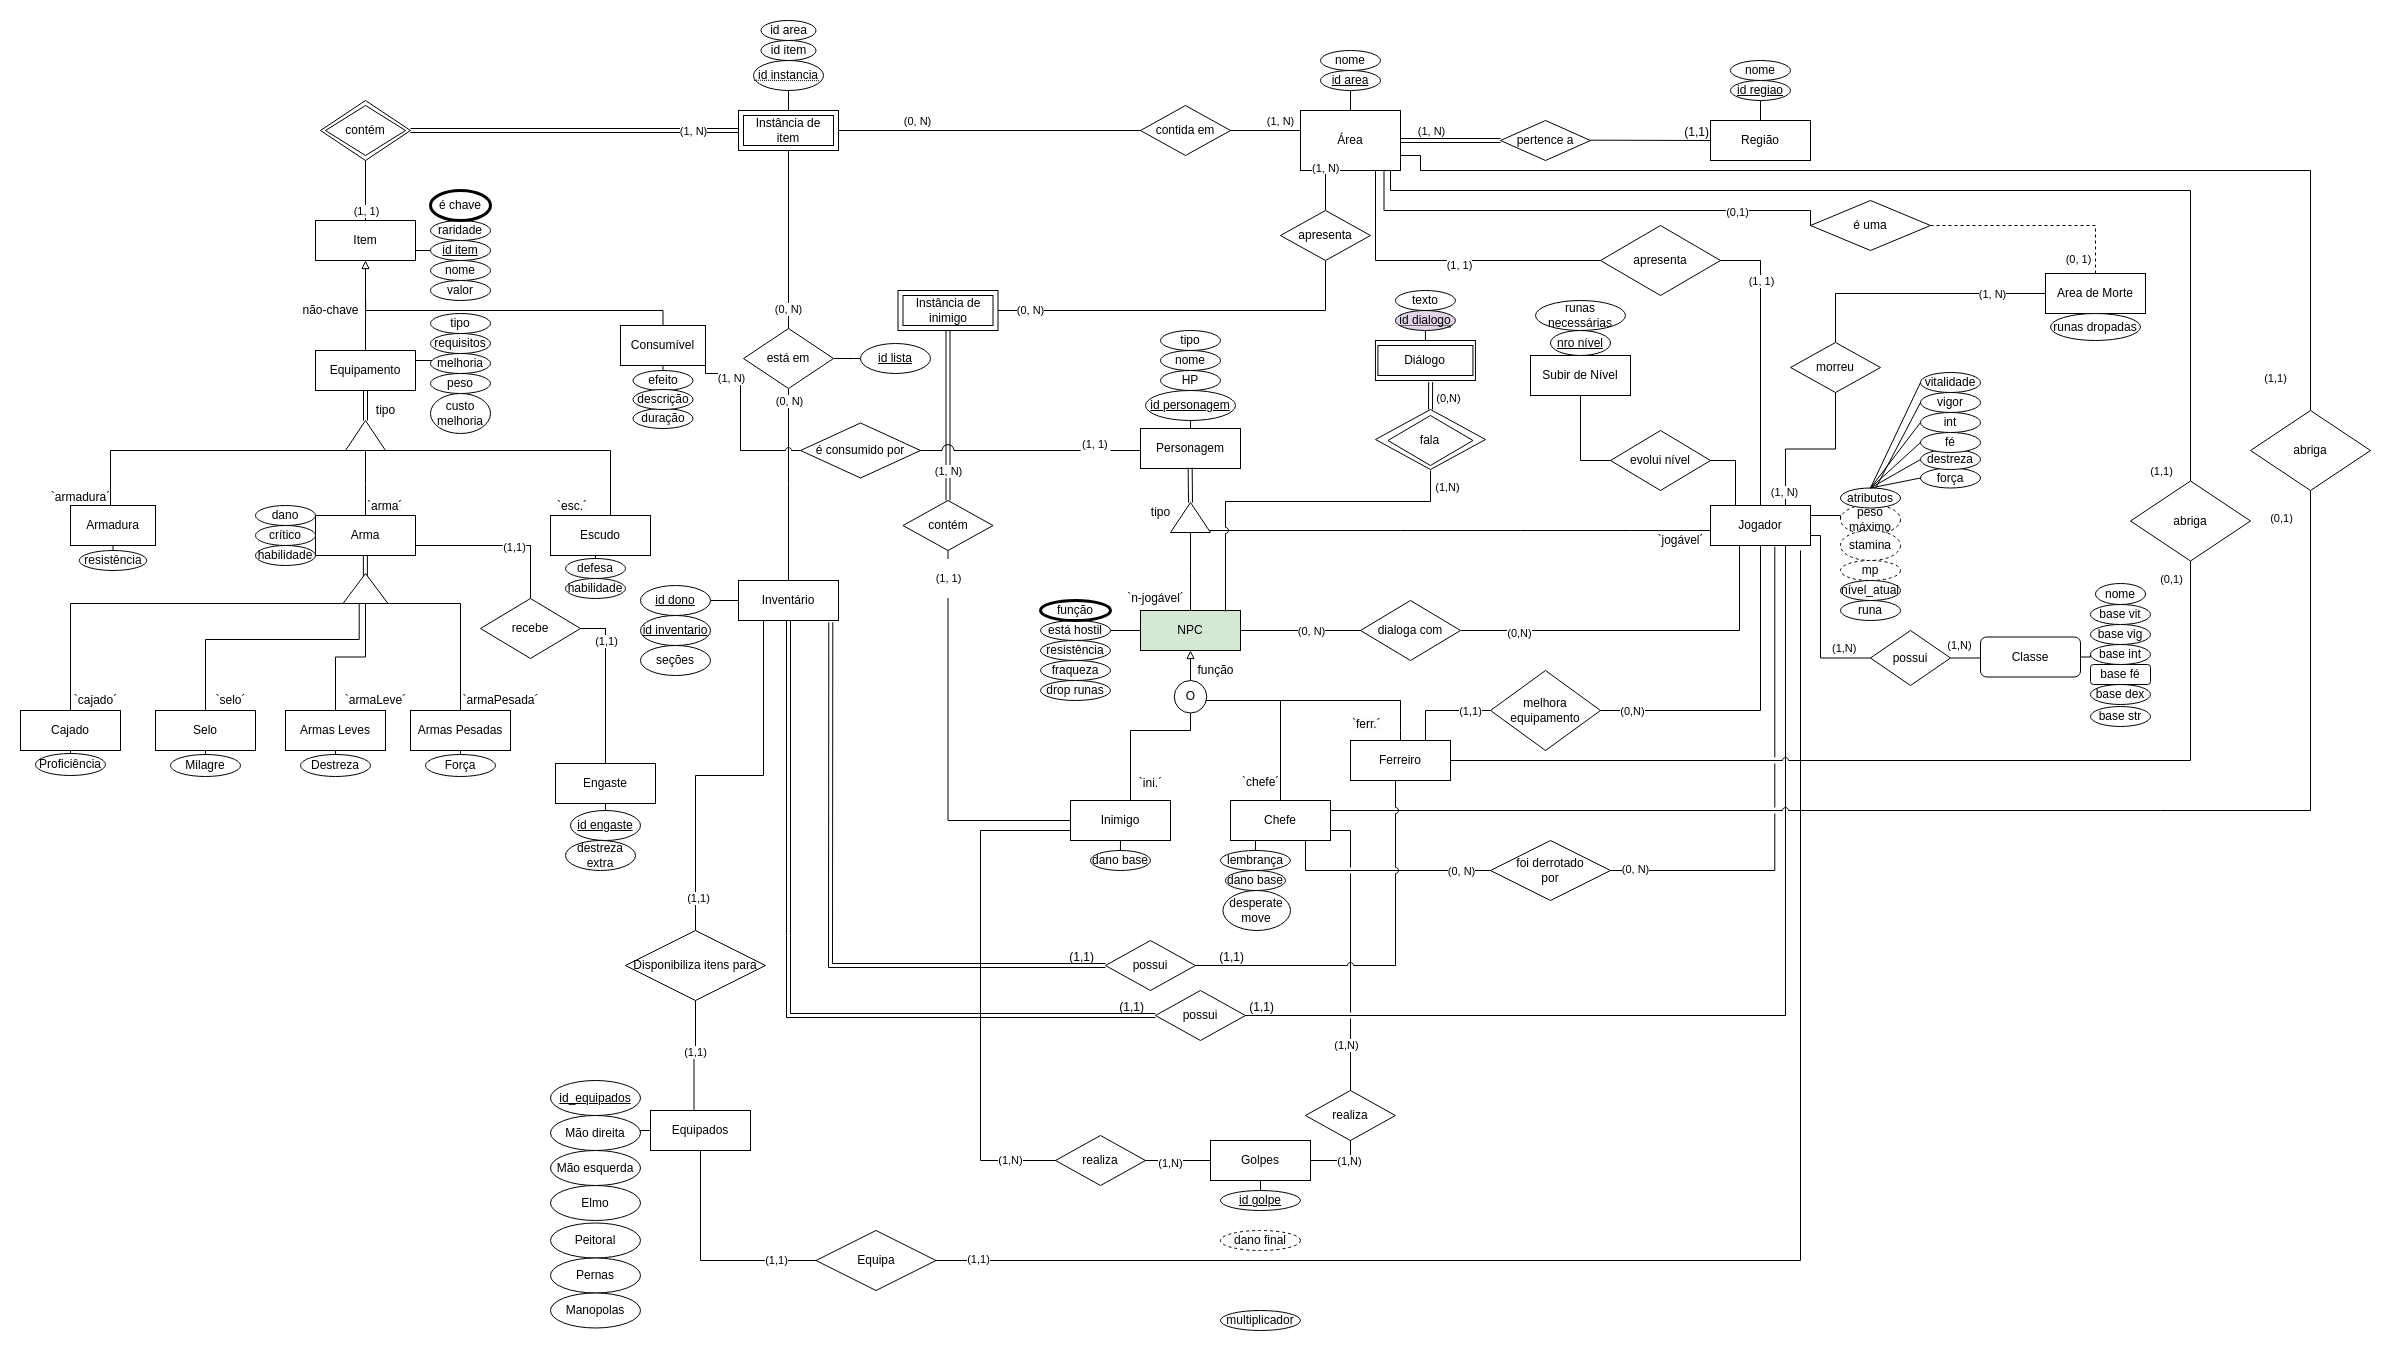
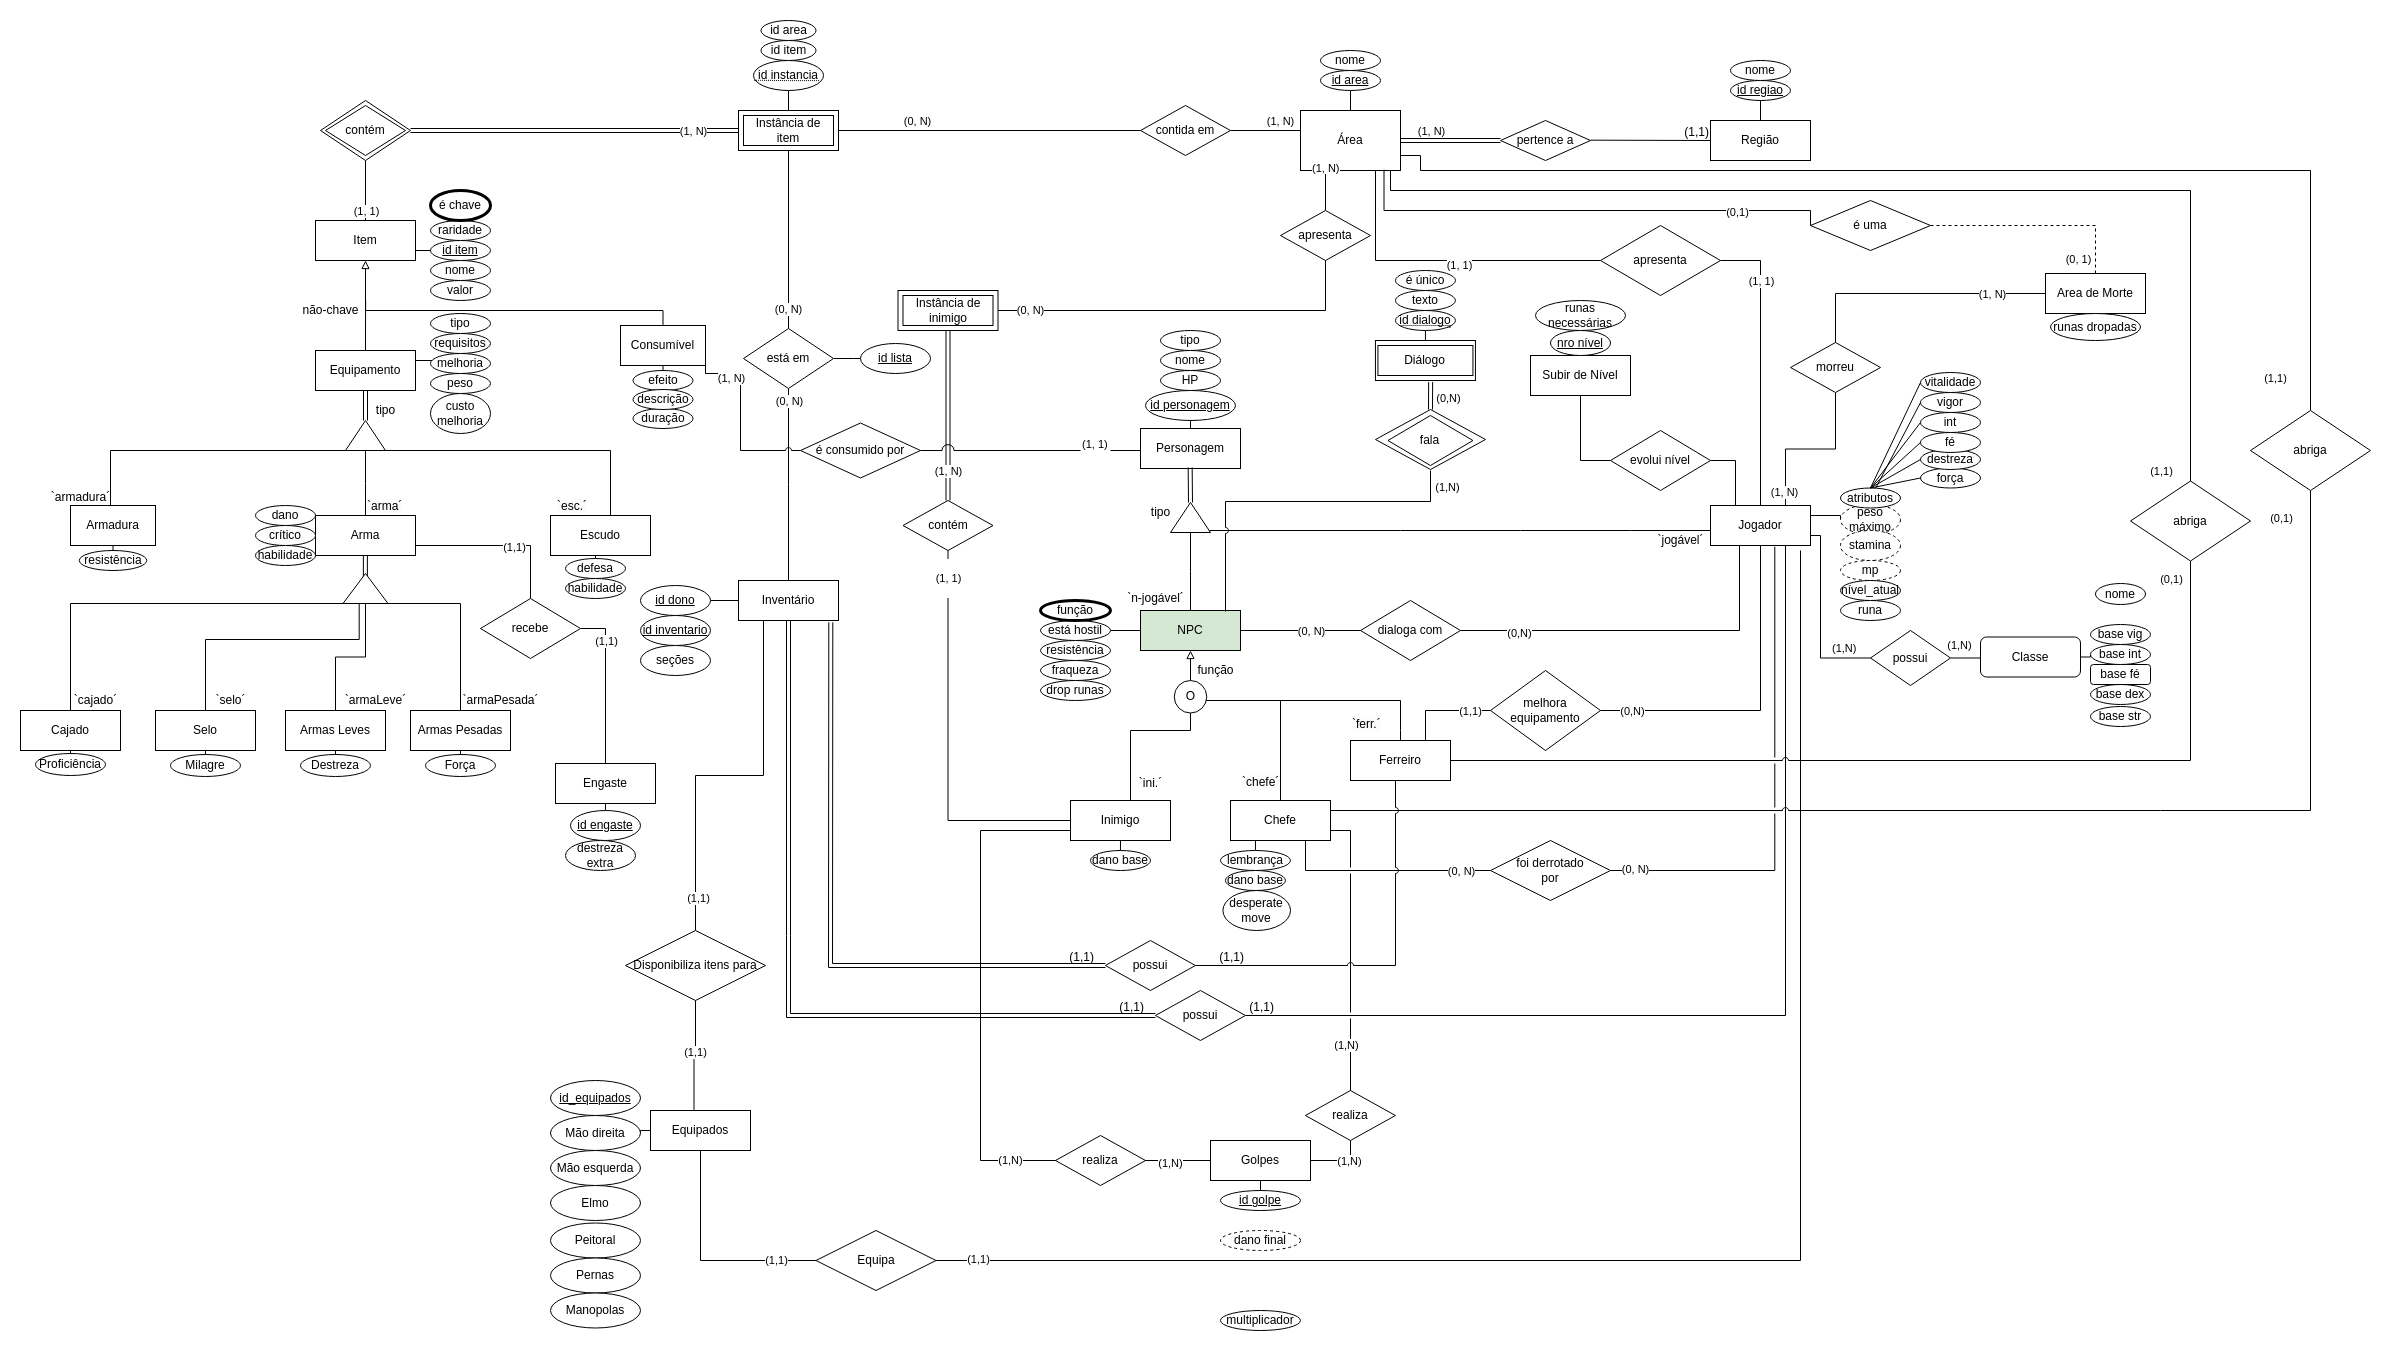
node "é único": added
node "id dialogo": fillcolor #e1d5e7 -> #ffffff
node "base vit": removed
